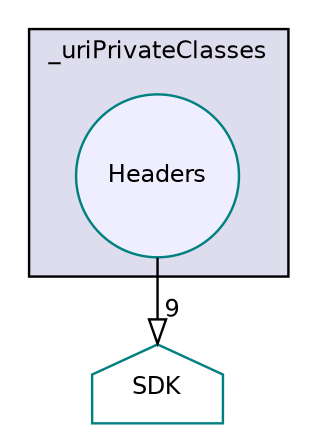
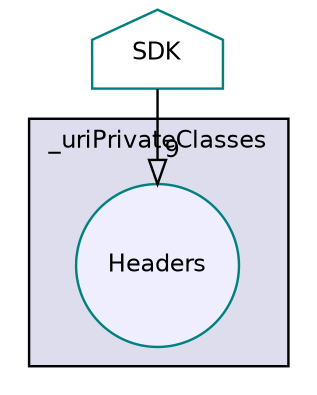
edge "Headers" -> "SDK": reversed
